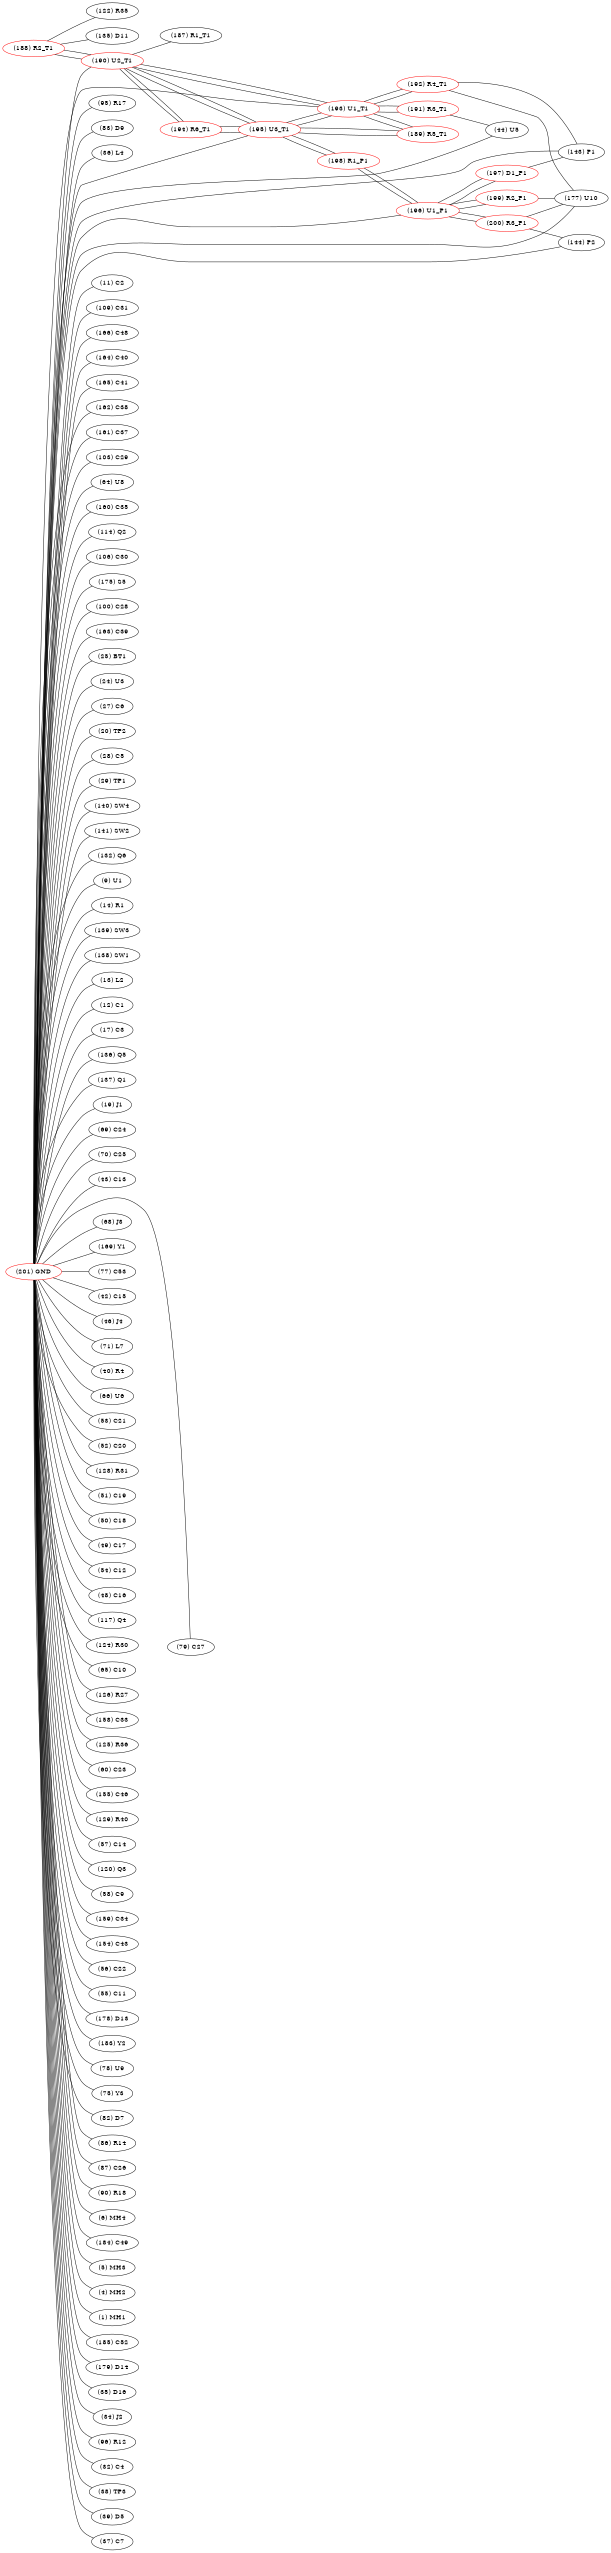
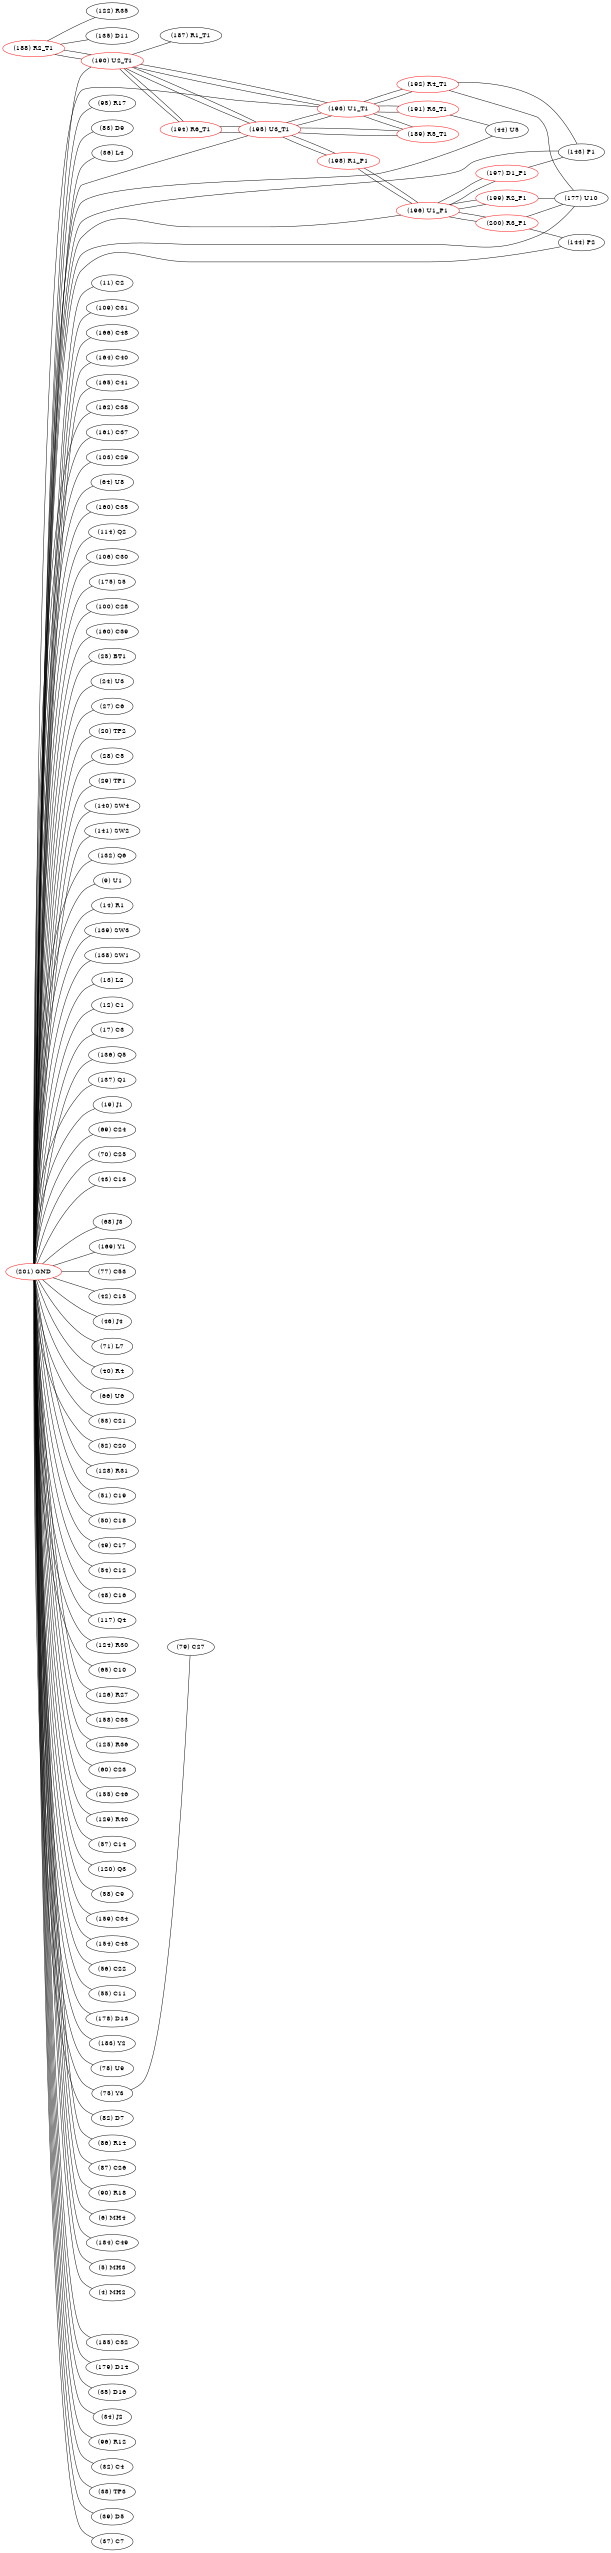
node "(163) C39": label "(163) C39" -> "(160) C39"
edge "(201) GND" -- "(79) C27": now "(75) Y3" -- "(79) C27"
node "(1) MH1": removed
